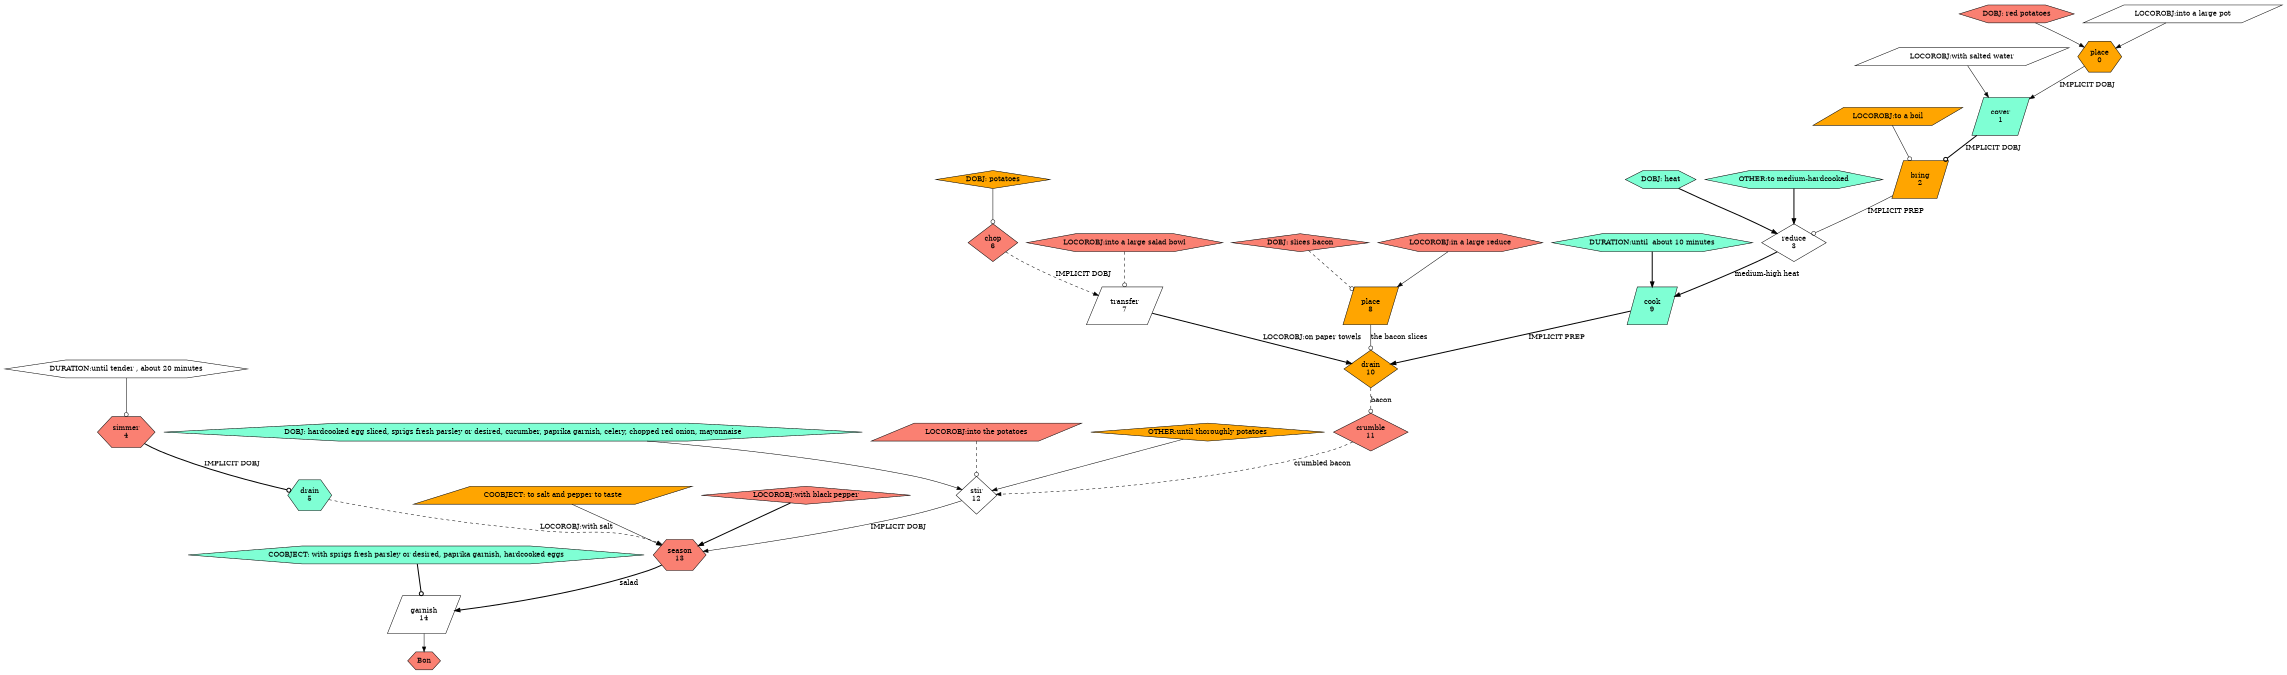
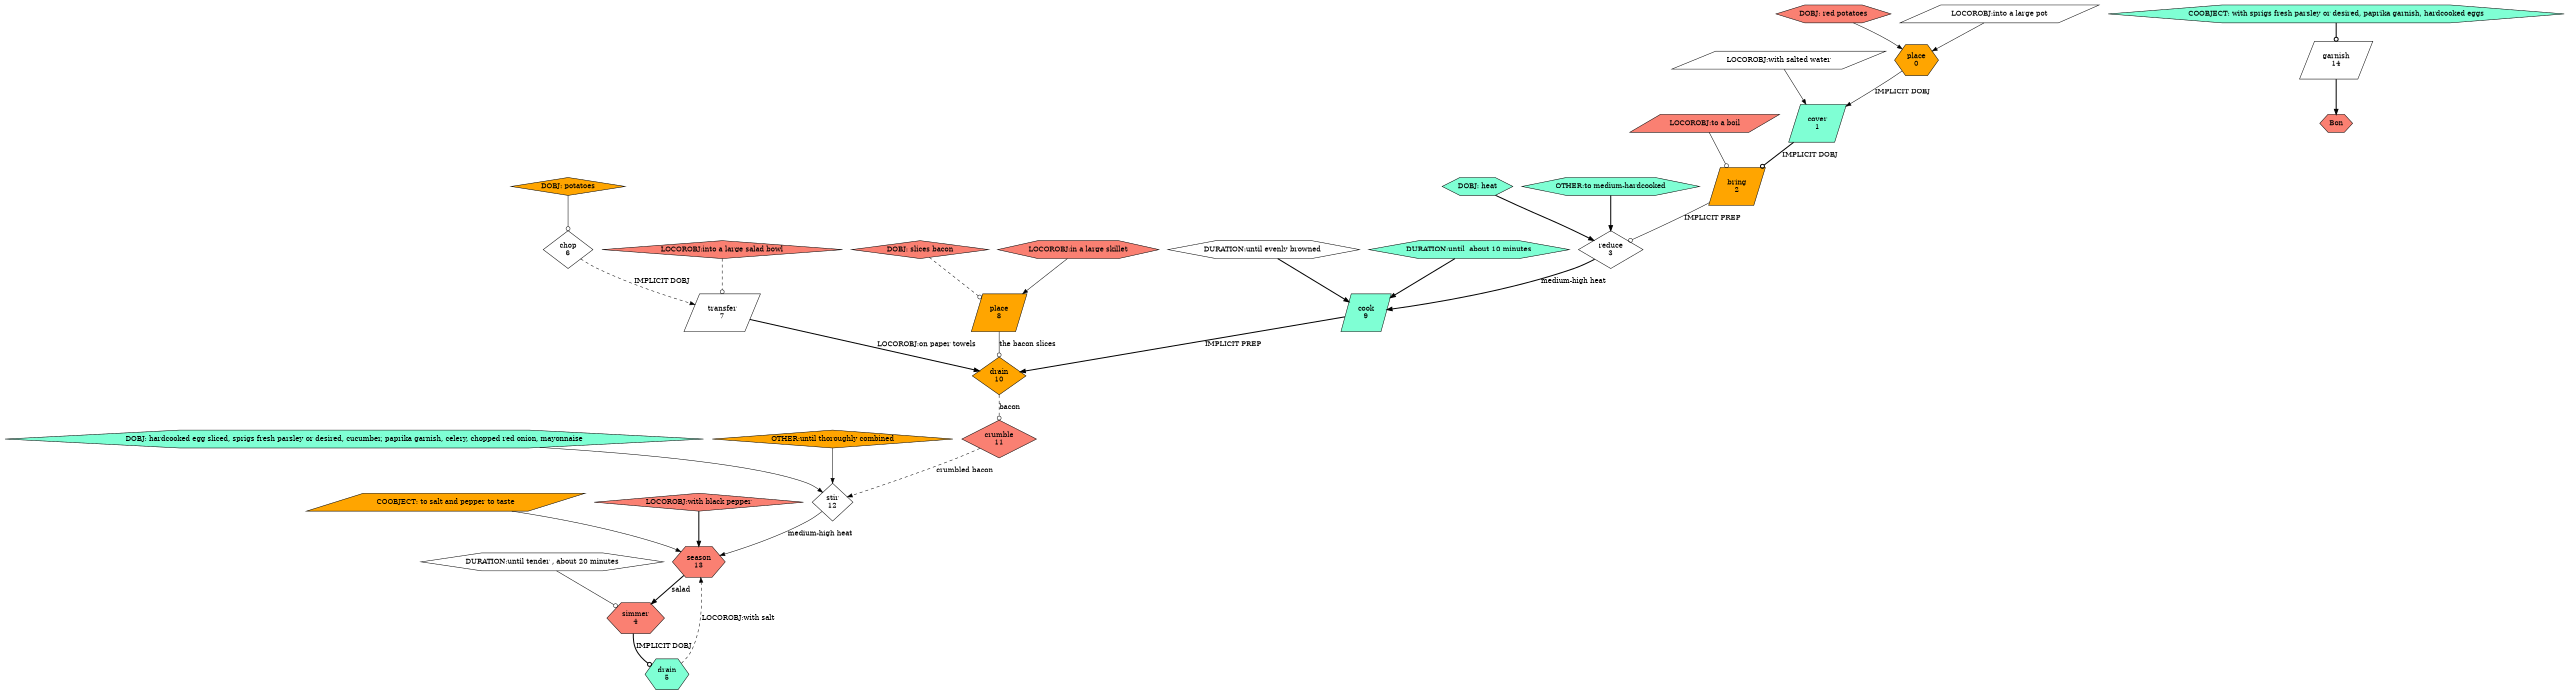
node "LOCOROBJ:to a boil": fillcolor orange -> salmon
node "chop 6": fillcolor salmon -> white
node "LOCOROBJ:into a large salad bowl": shape hexagon -> diamond
node "LOCOROBJ:in a large reduce": label "LOCOROBJ:in a large reduce" -> "LOCOROBJ:in a large skillet"
node "DURATION:until evenly browned": added
node "LOCOROBJ:into the potatoes": removed
node "OTHER:until thoroughly potatoes": label "OTHER:until thoroughly potatoes" -> "OTHER:until thoroughly combined"
edge "stir 12" -> "season 13": label "IMPLICIT DOBJ" -> "medium-high heat"
edge "season 13" -> "garnish 14": now "season 13" -> "simmer 4"
edge "garnish 14" -> "Bon": style solid -> bold
